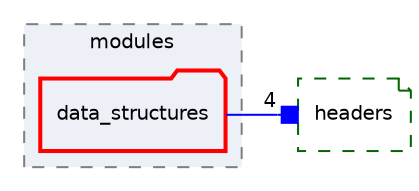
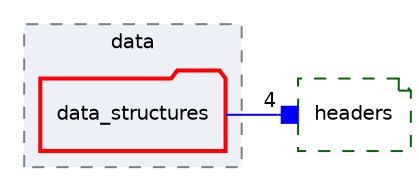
cluster "modules": label "modules" -> "data"
